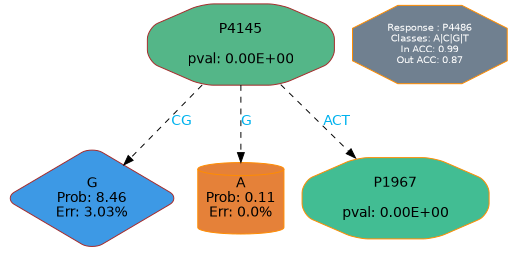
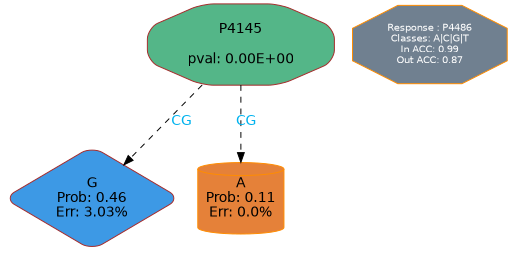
edge "P4145 pval: 0.00E+00" -> "A Prob: 0.11 Err: 0.0%": label "G" -> "CG"
node "G Prob: 8.46 Err: 3.03%": label "G Prob: 8.46 Err: 3.03%" -> "G Prob: 0.46 Err: 3.03%"
node "P1967 pval: 0.00E+00": removed
